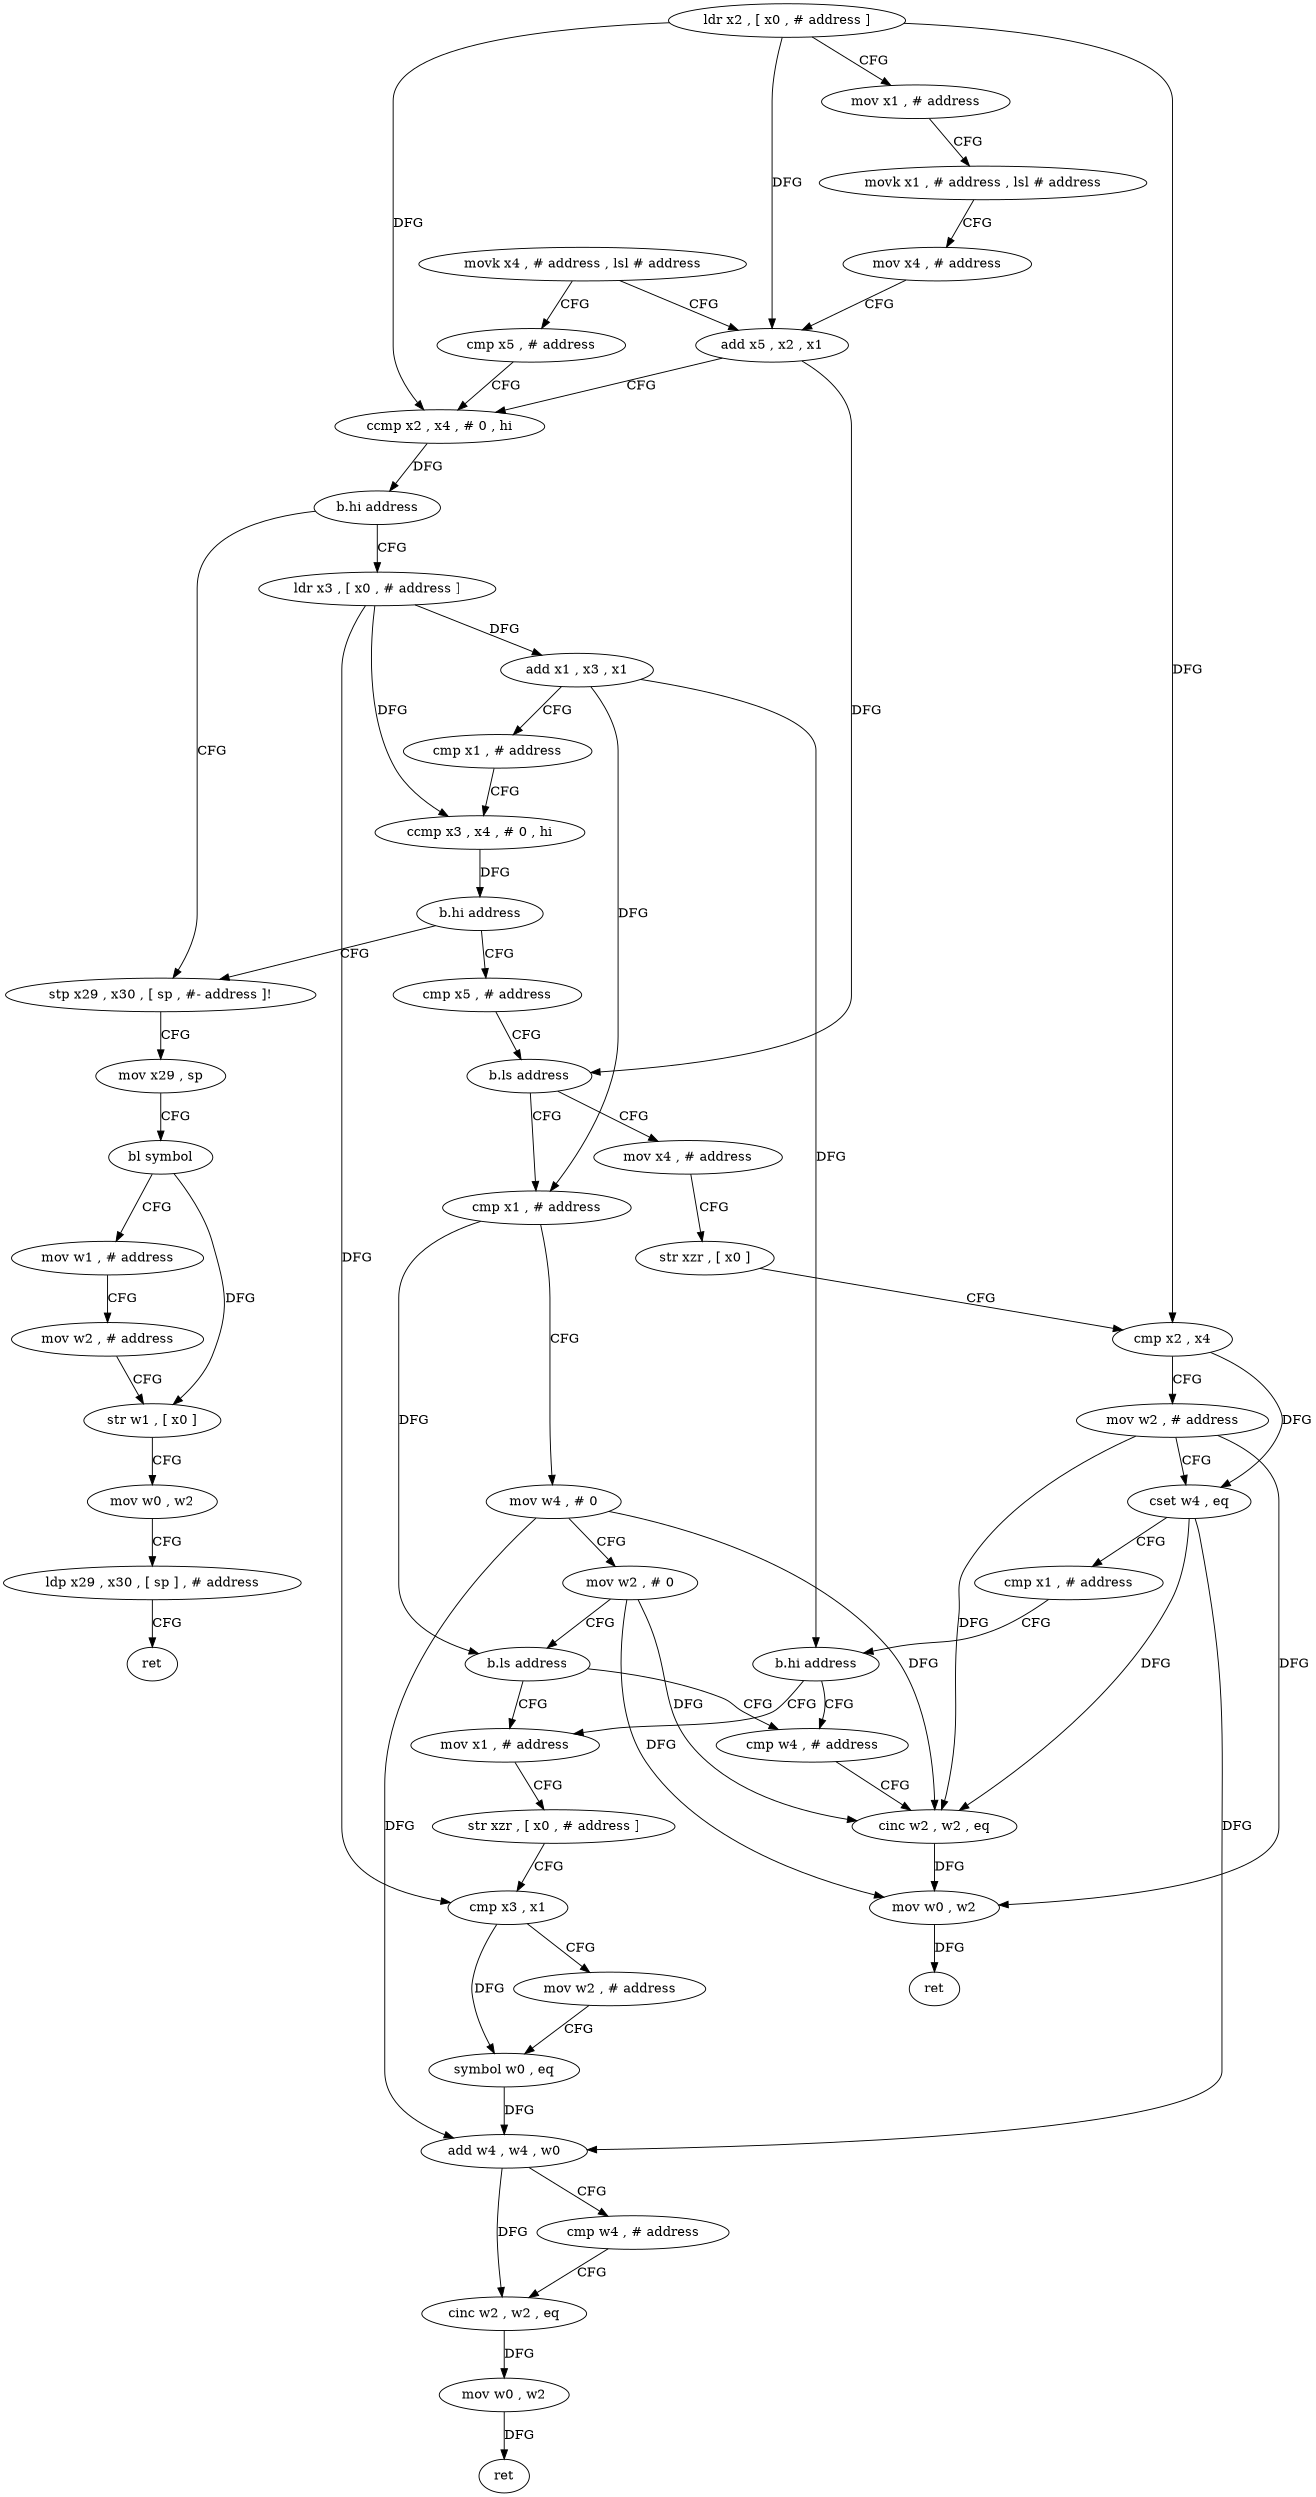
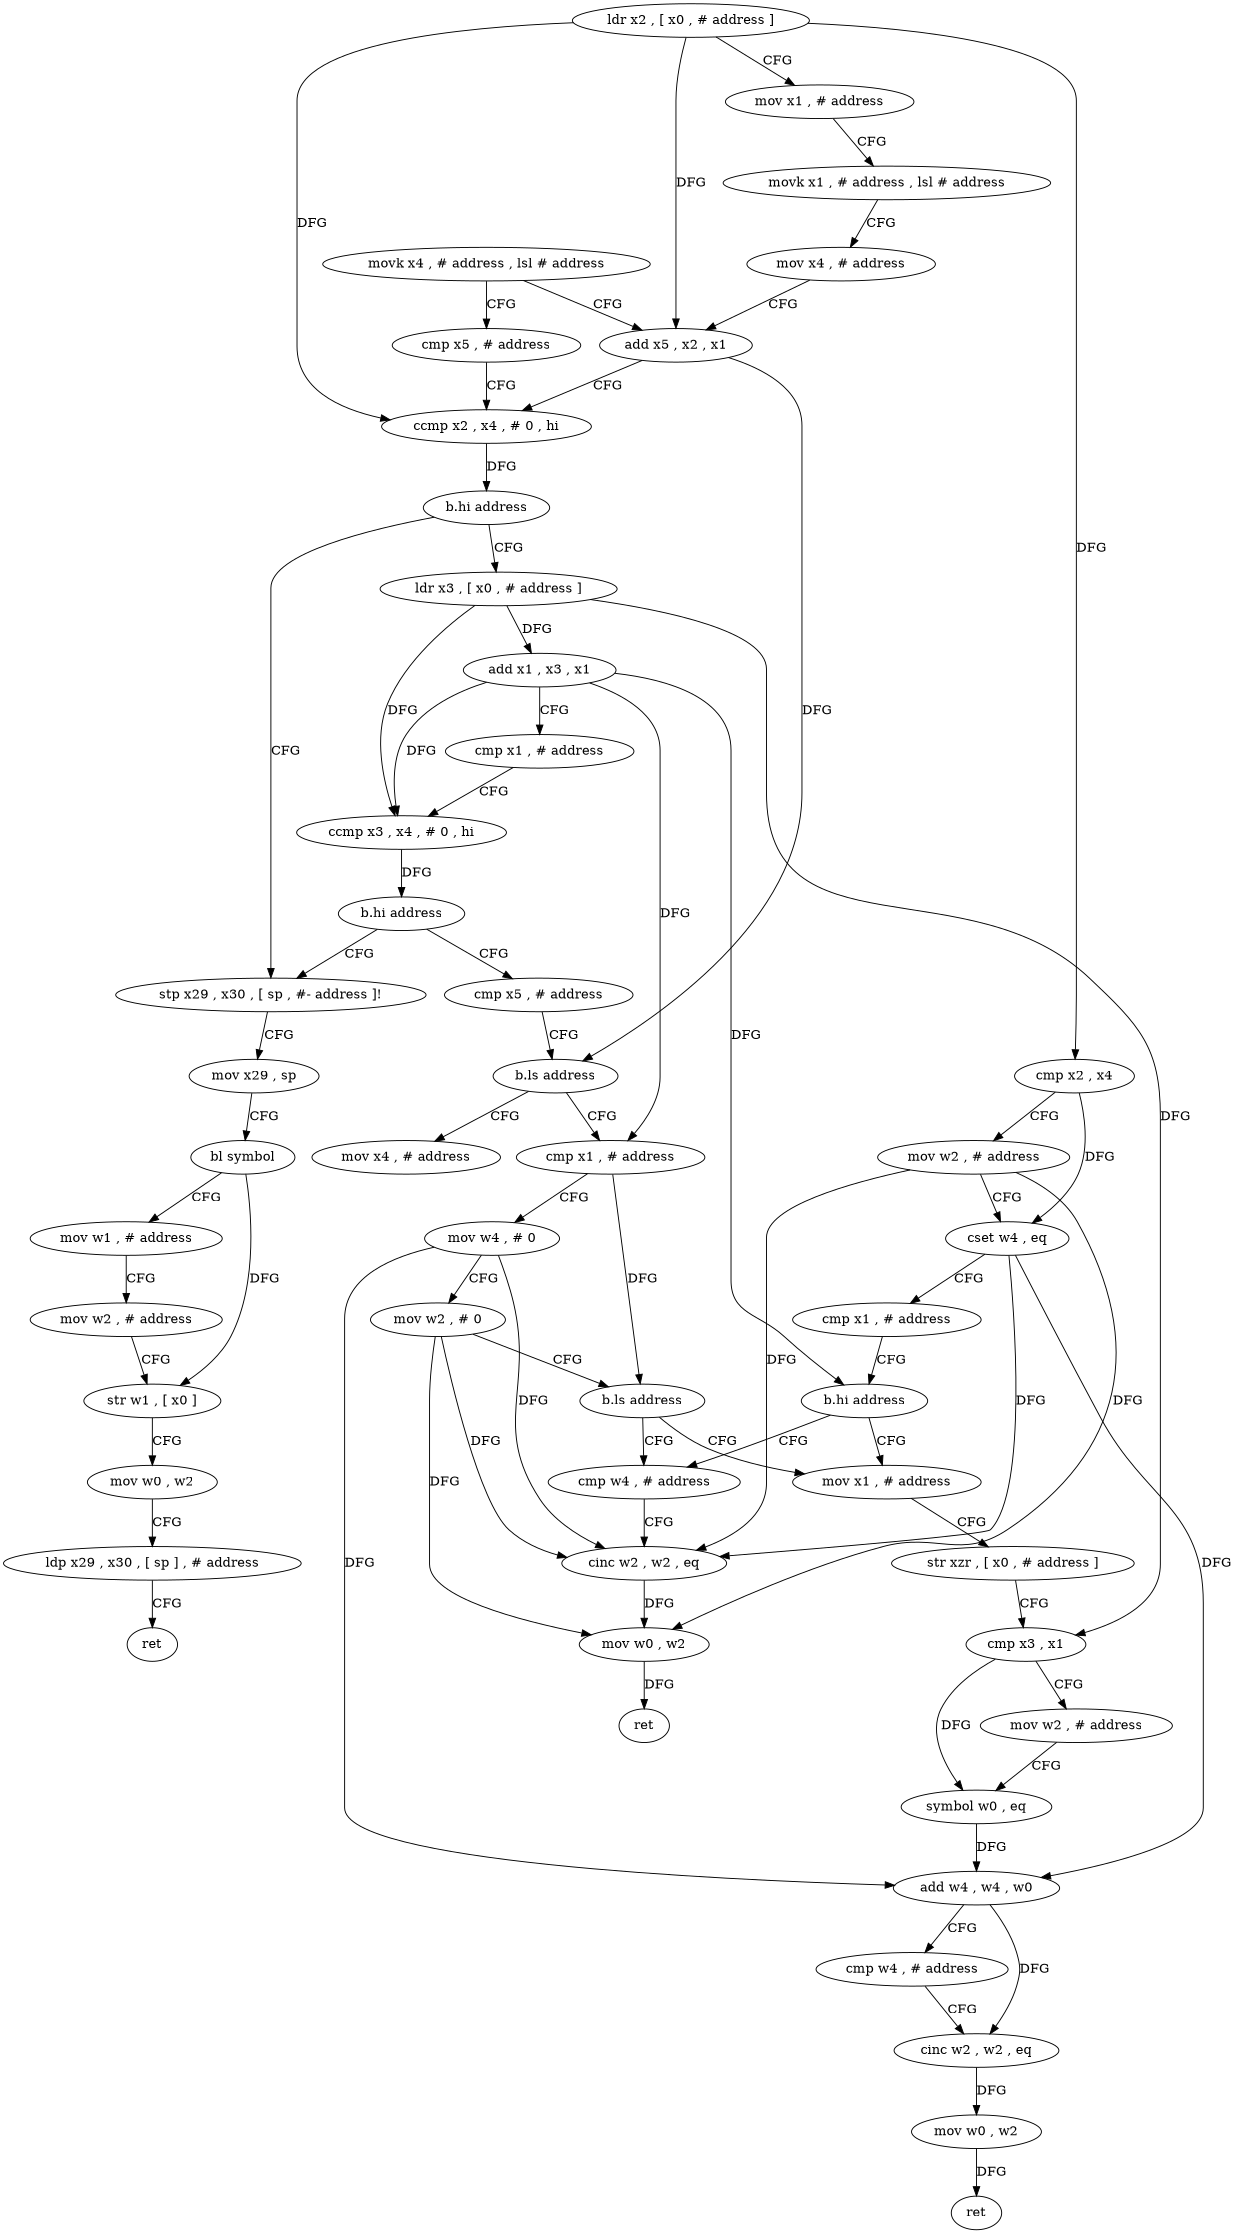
edge "add x1 , x3 , x1" -> "ccmp x3 , x4 , # 0 , hi": added, label "DFG"
node "str xzr , [ x0 ]": removed
